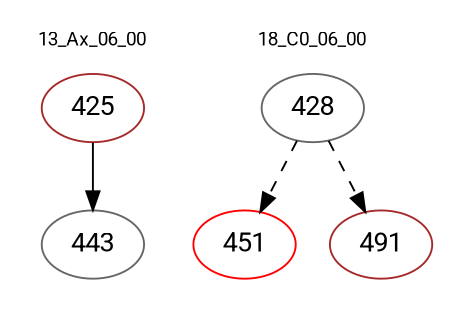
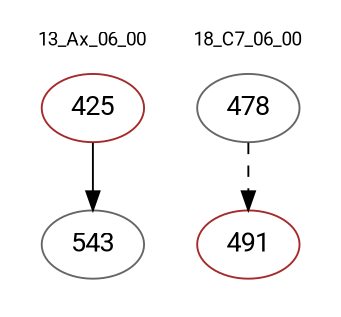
cluster "18_C0_06_00": label "18_C0_06_00" -> "18_C7_06_00"
node "428": label "428" -> "478"
node "443": label "443" -> "543"
node "451": removed
